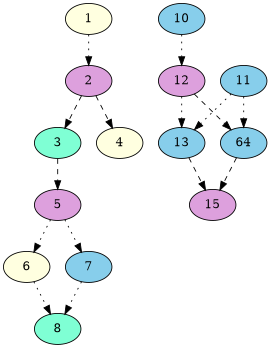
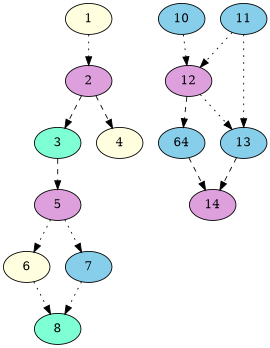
edge "11" -> "64": now "11" -> "12"
node "15": label "15" -> "14"
